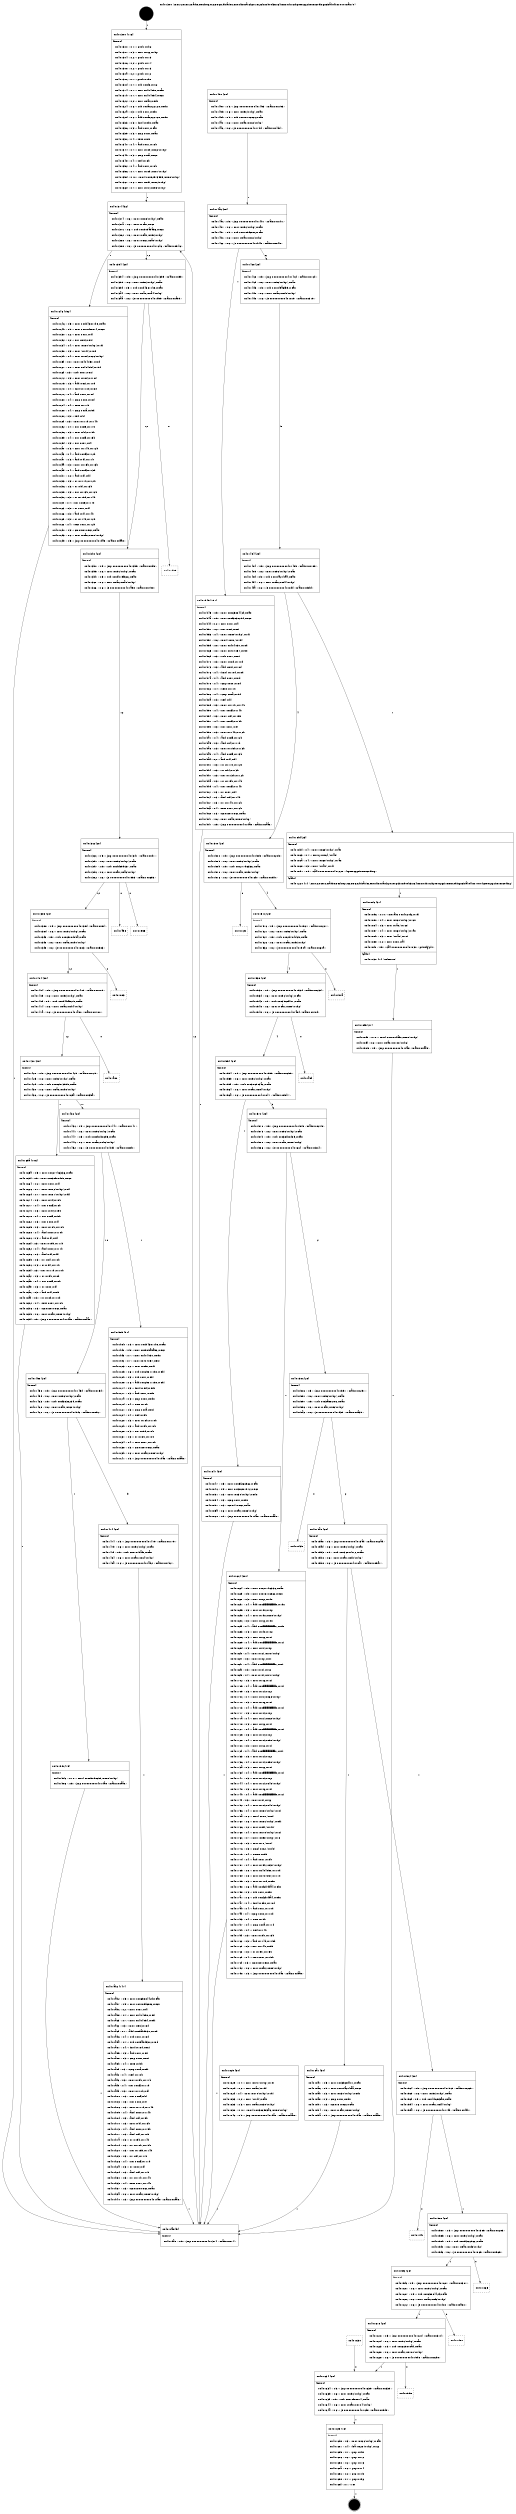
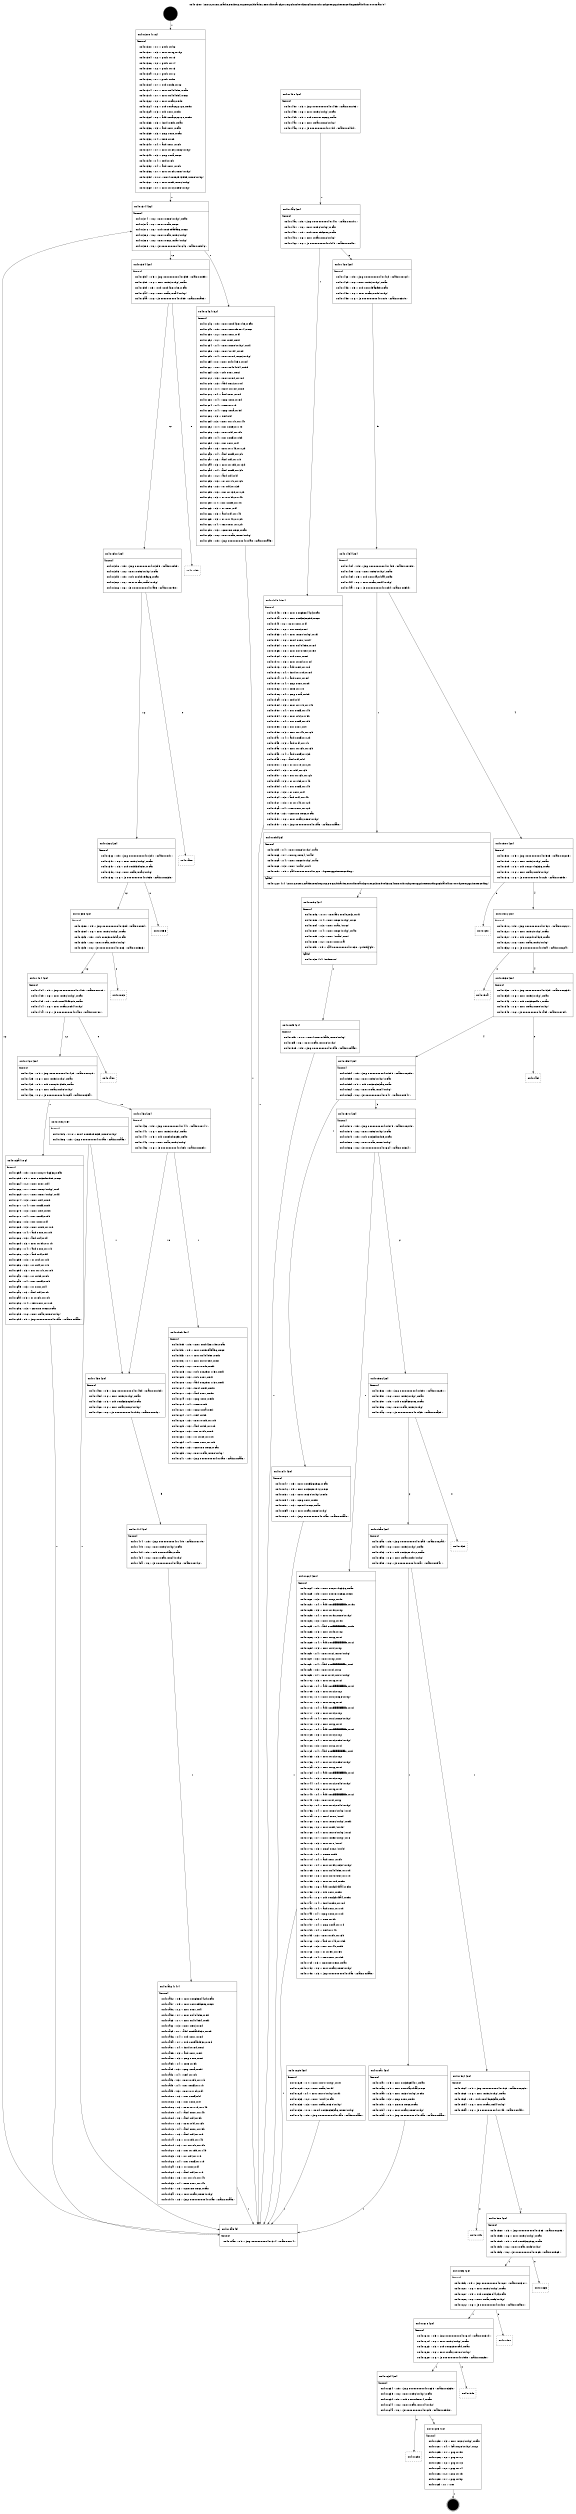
edge "0x4013cc [28]" -> "0x401a9e": now "0x4013b0 [28]" -> "0x401a9e"
edge "0x401458 [28]" -> "0x401bdc [15]": reversed
edge "0x401650" -> "0x401634 [28]": reversed
